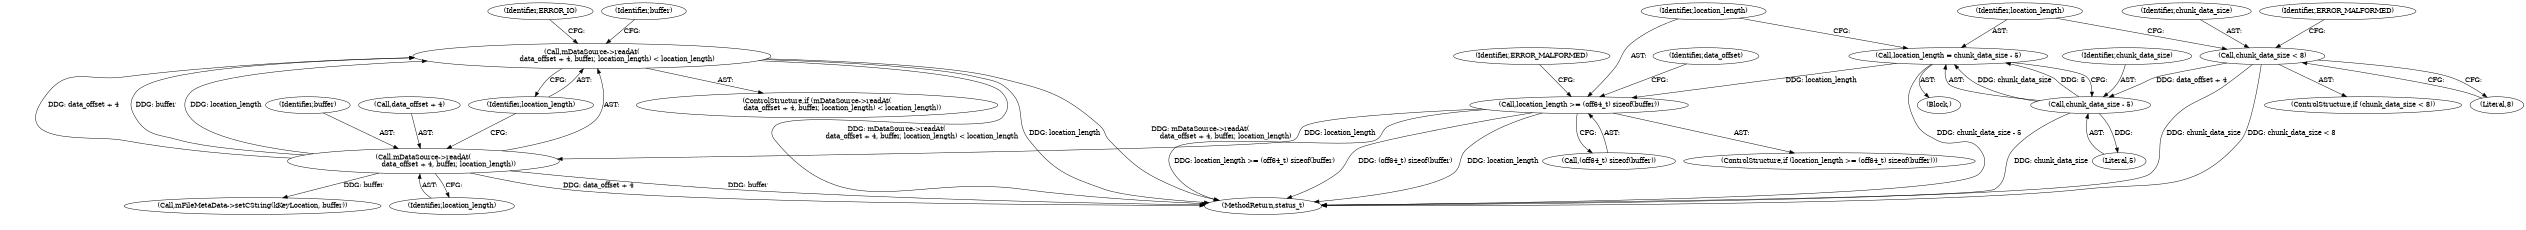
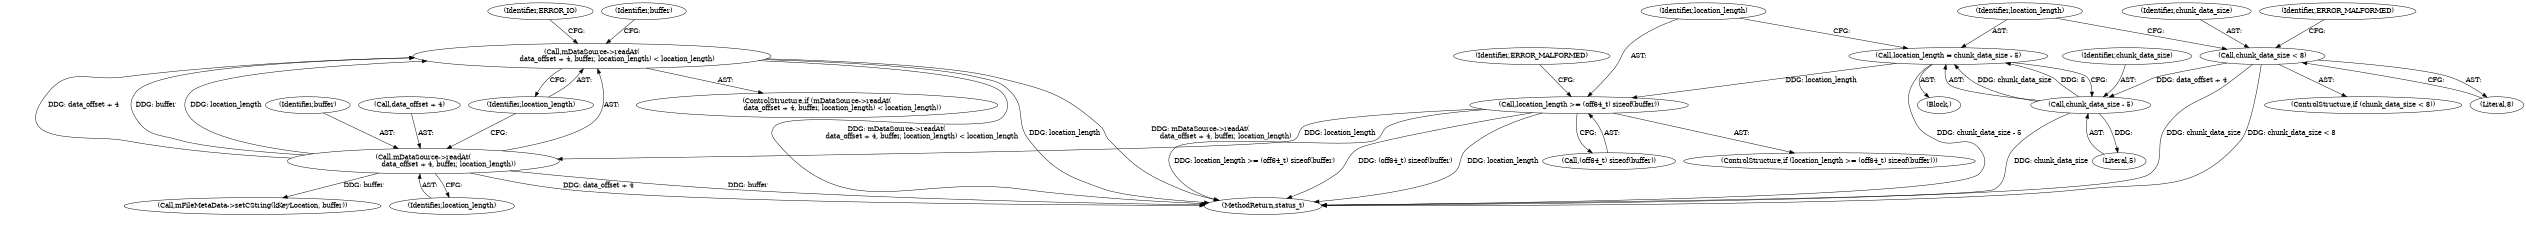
node "(Identifier,data_offset)": removed
edge "(Call,chunk_data_size < 8)" -> "(Literal,8)": label "CFG: " -> "AST: "
